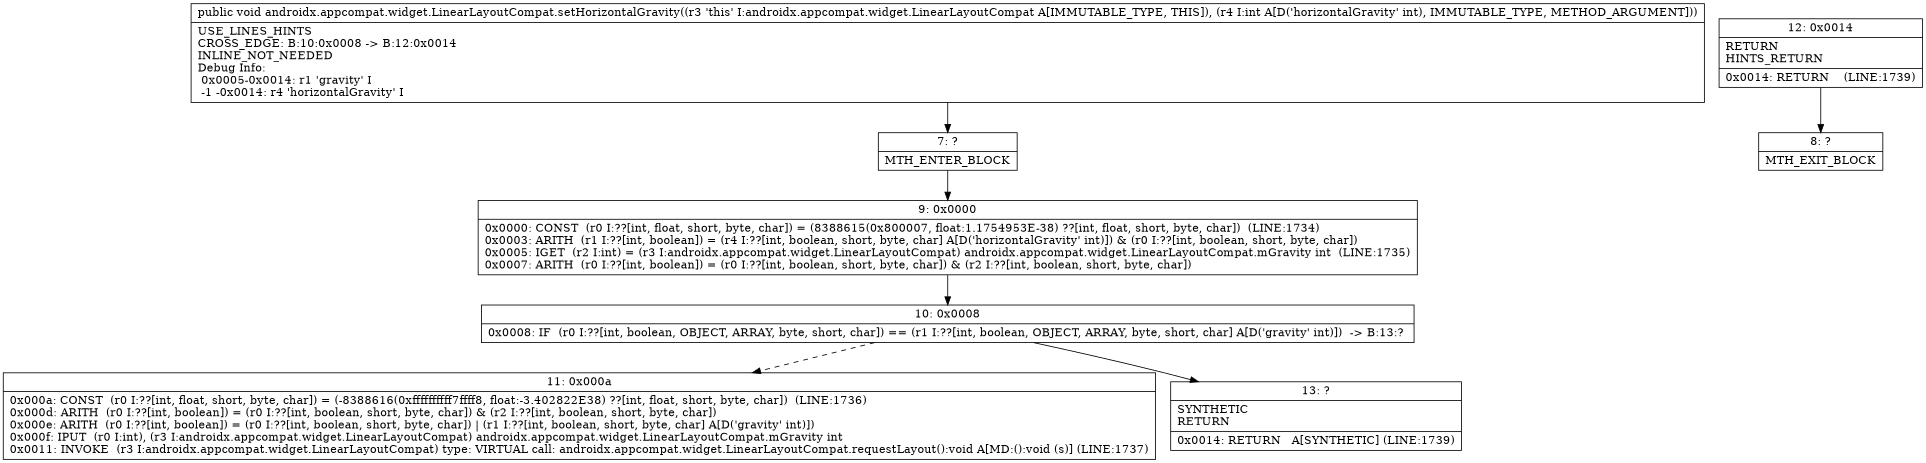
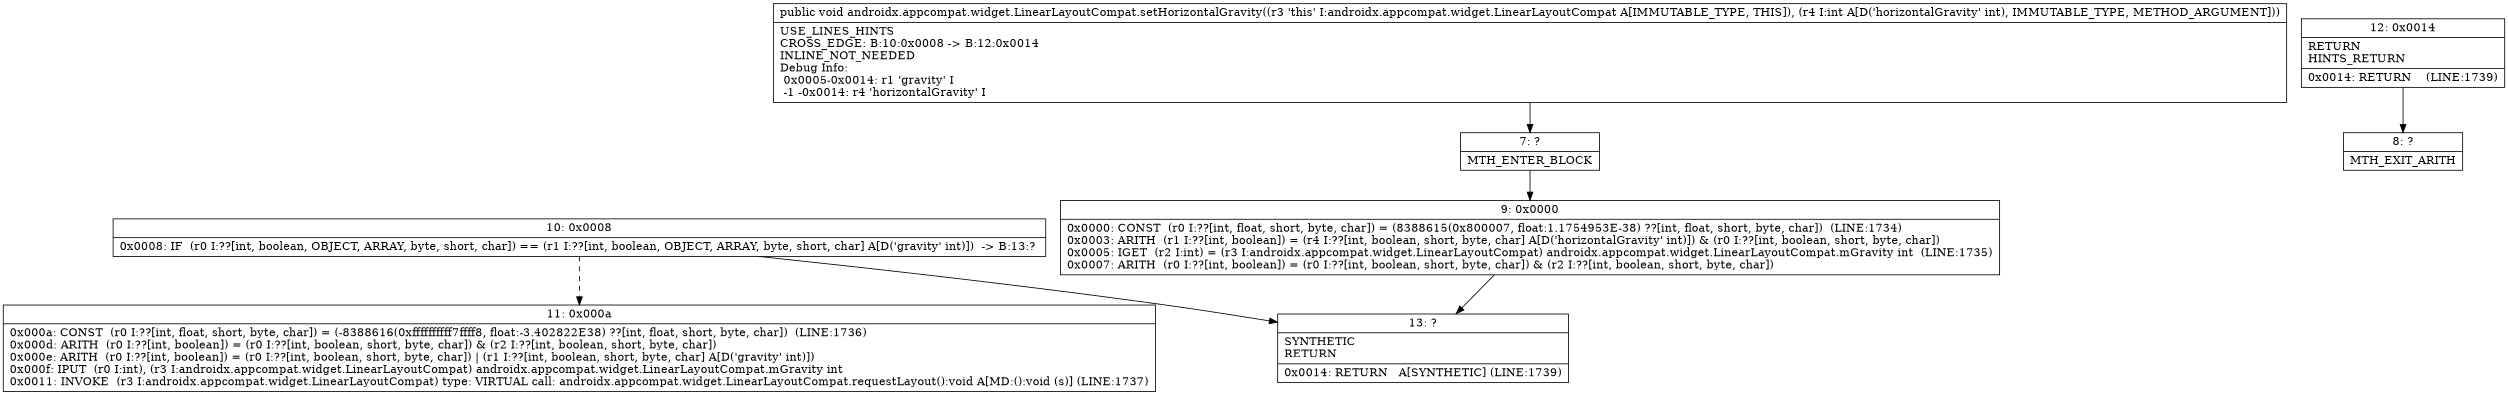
node "8: ?": text "MTH_EXIT_BLOCK" -> "MTH_EXIT_ARITH"
edge "9: 0x0000" -> "10: 0x0008": now "9: 0x0000" -> "13: ?"
